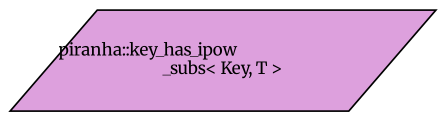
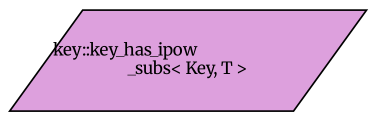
node "piranha::key_has_ipow _subs< Key, T >": label "piranha::key_has_ipow _subs< Key, T >" -> "key::key_has_ipow _subs< Key, T >"
